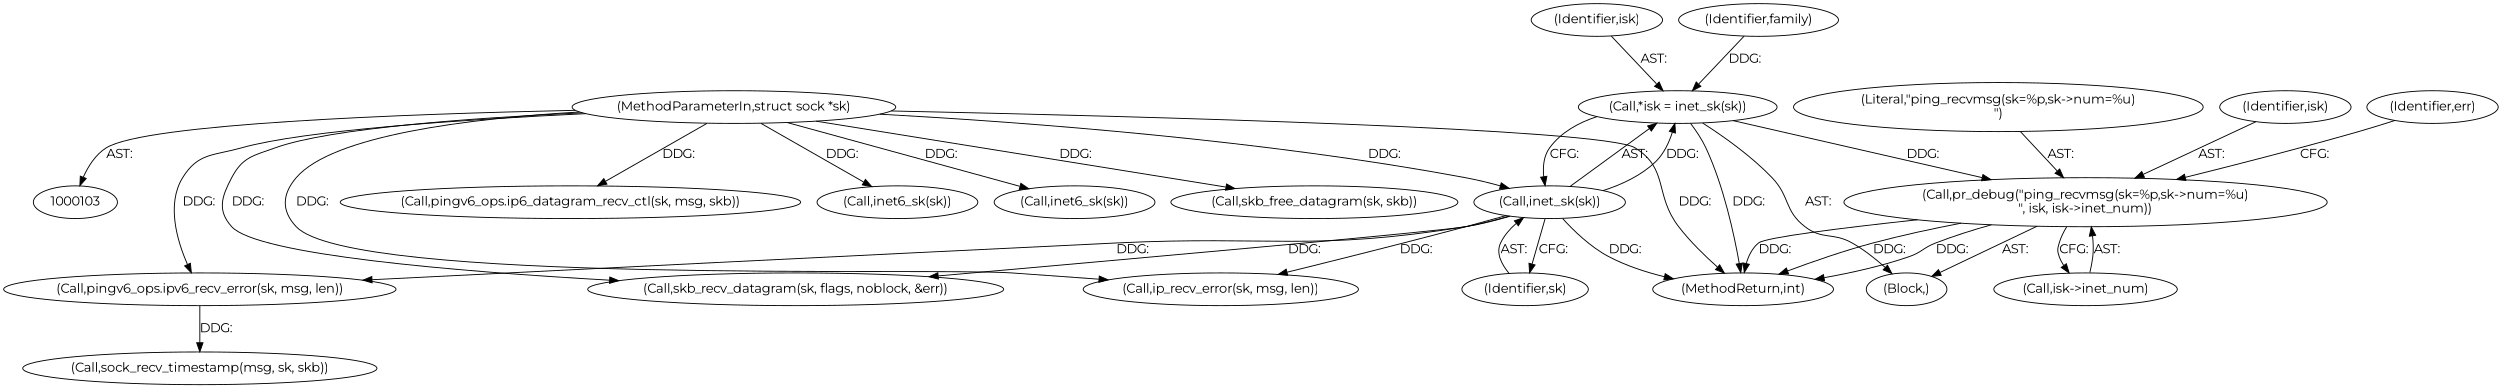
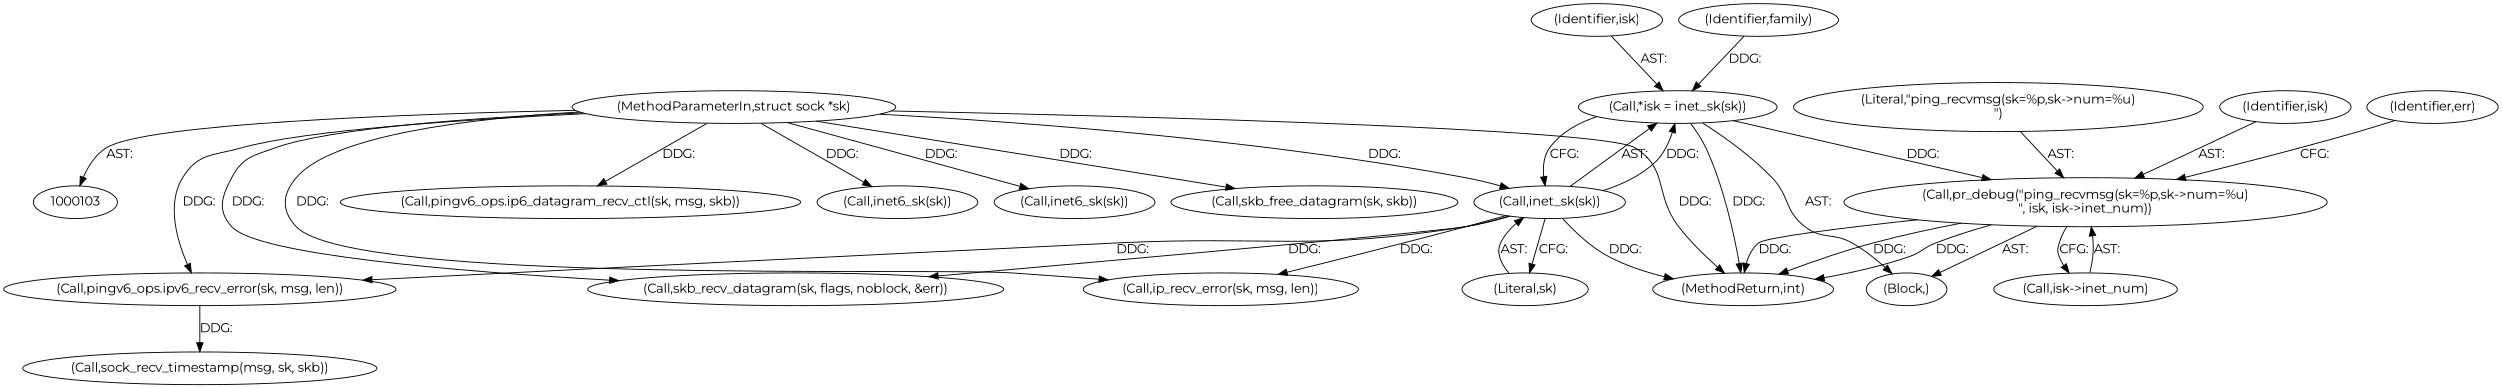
node "(Identifier,sk)": label "(Identifier,sk)" -> "(Literal,sk)"
